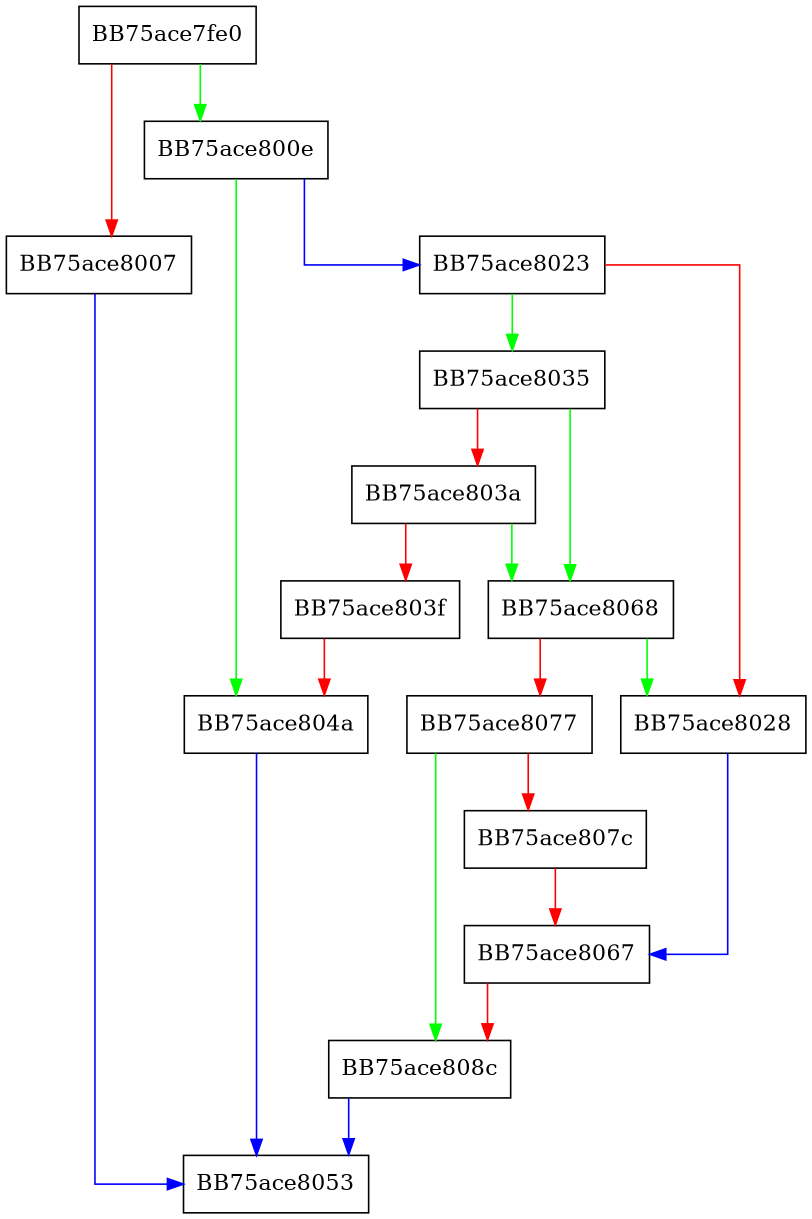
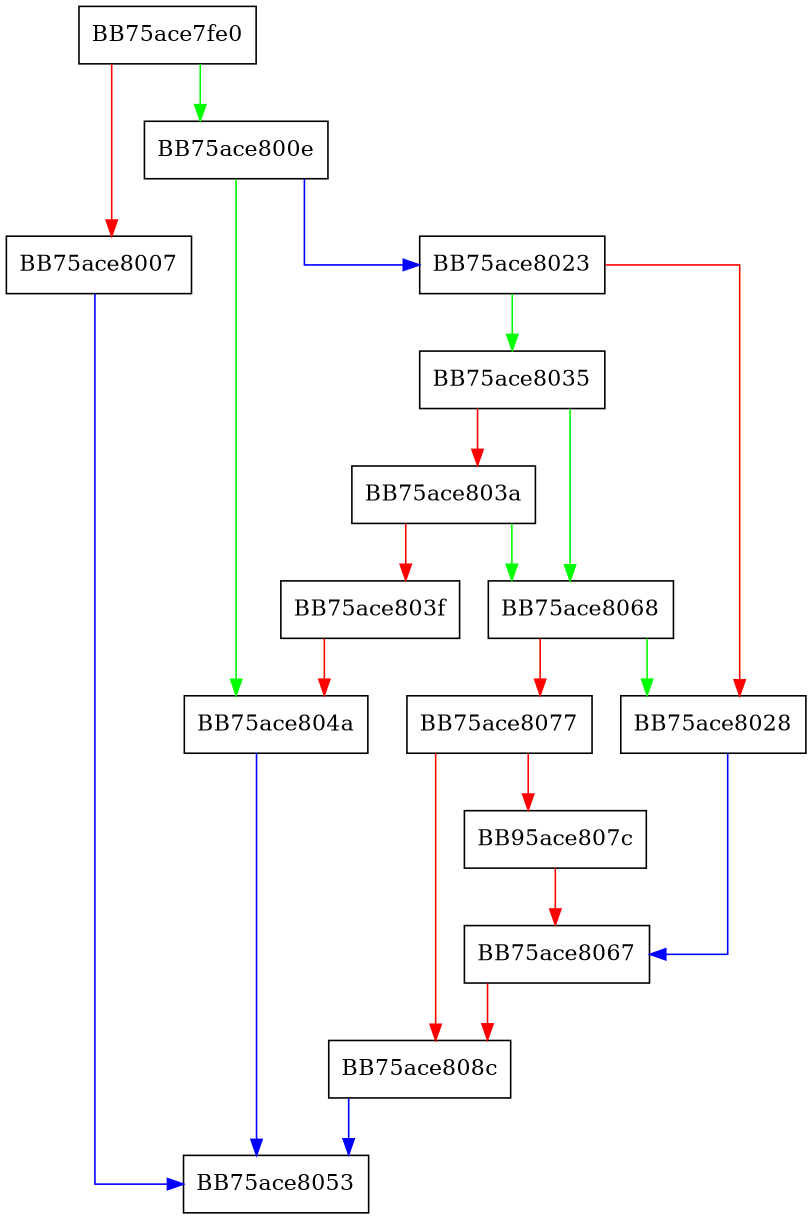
node "BB75ace807c": label "BB75ace807c" -> "BB95ace807c"
edge "BB75ace8077" -> "BB75ace808c": color green -> red
